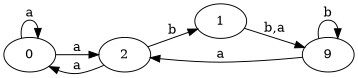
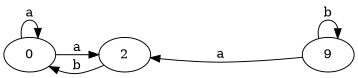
node "1": removed
edge "2" -> "0": label "a" -> "b"
